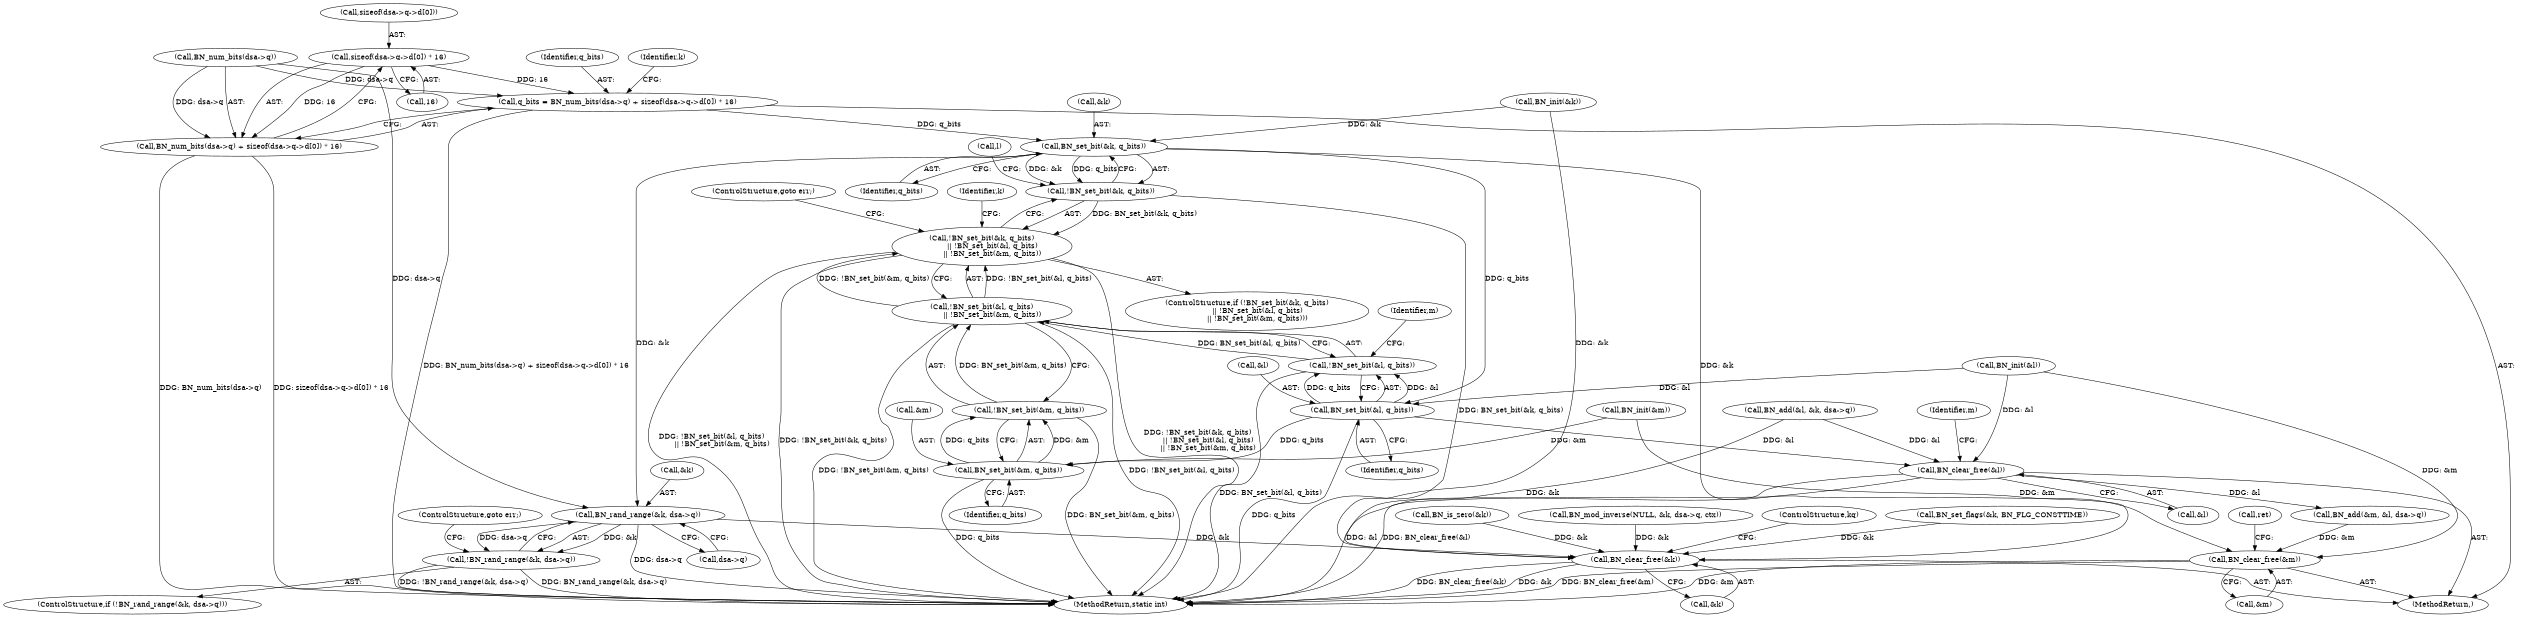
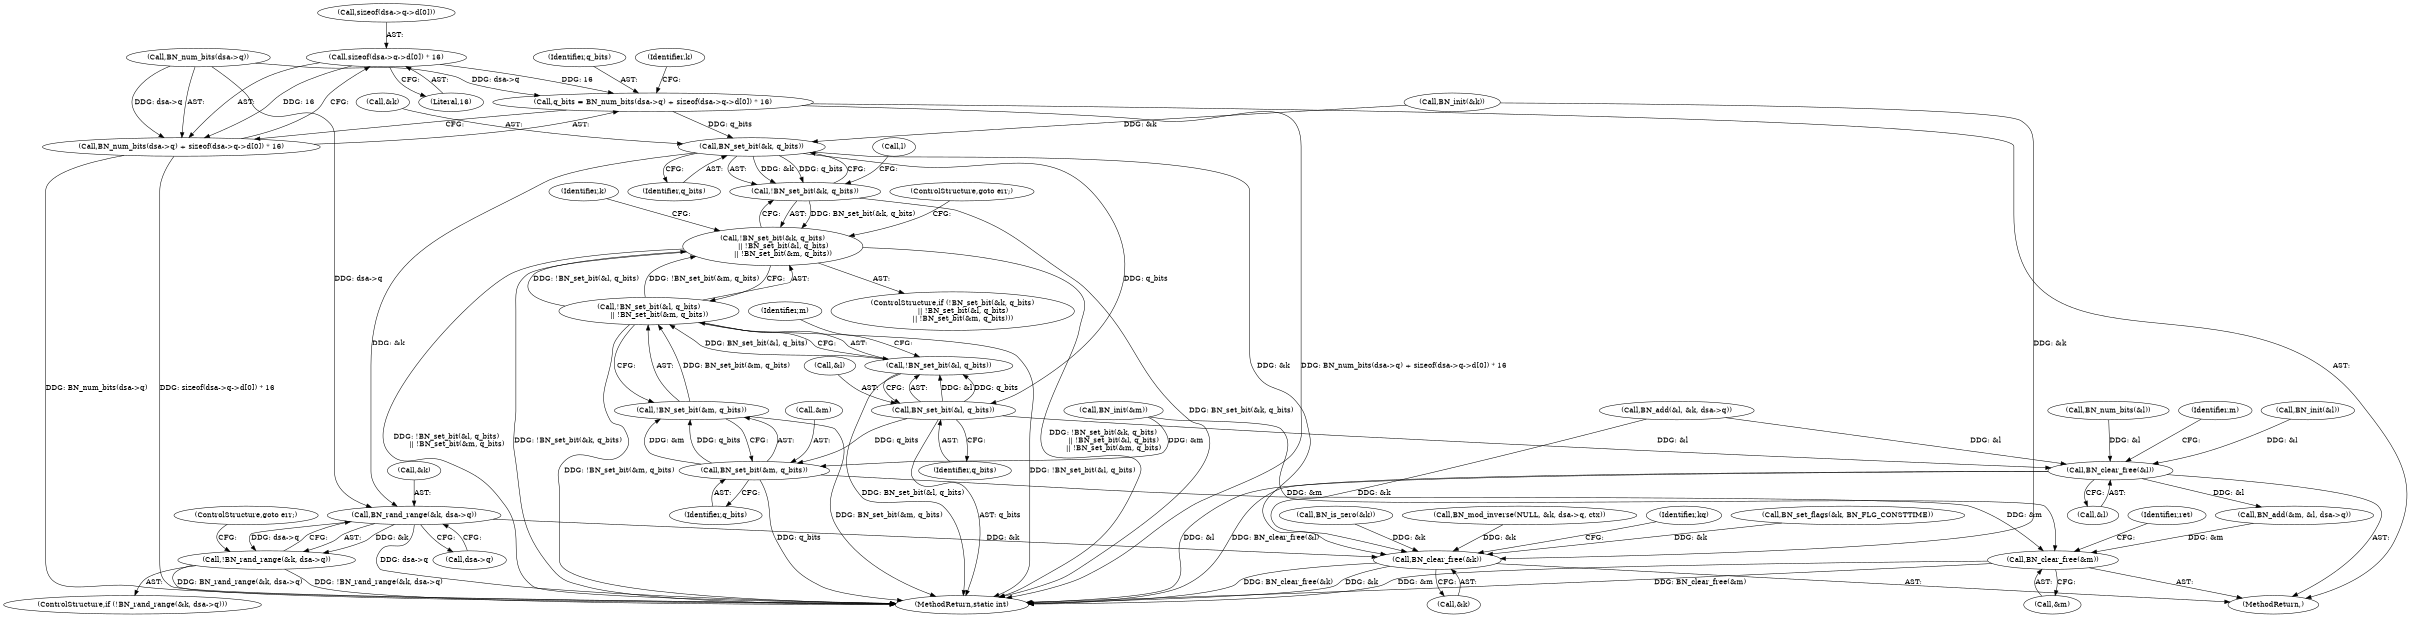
node "(Call,16)": label "(Call,16)" -> "(Literal,16)"
edge "(Call,BN_init(&l))" -> "(Call,BN_set_bit(&l, q_bits))": removed, label "DDG: &l"
node "(Call,BN_num_bits(&l))": added
edge "(Call,BN_init(&l))" -> "(Call,BN_clear_free(&m))": now "(Call,BN_set_bit(&m, q_bits))" -> "(Call,BN_clear_free(&m))"
edge "(Call,BN_set_bit(&l, q_bits))" -> "(MethodReturn,static int)": label "DDG: q_bits" -> "AST: q_bits"
node "(ControlStructure,kq)": label "(ControlStructure,kq)" -> "(Identifier,kq)"
node "(Call,ret)": label "(Call,ret)" -> "(Identifier,ret)"
